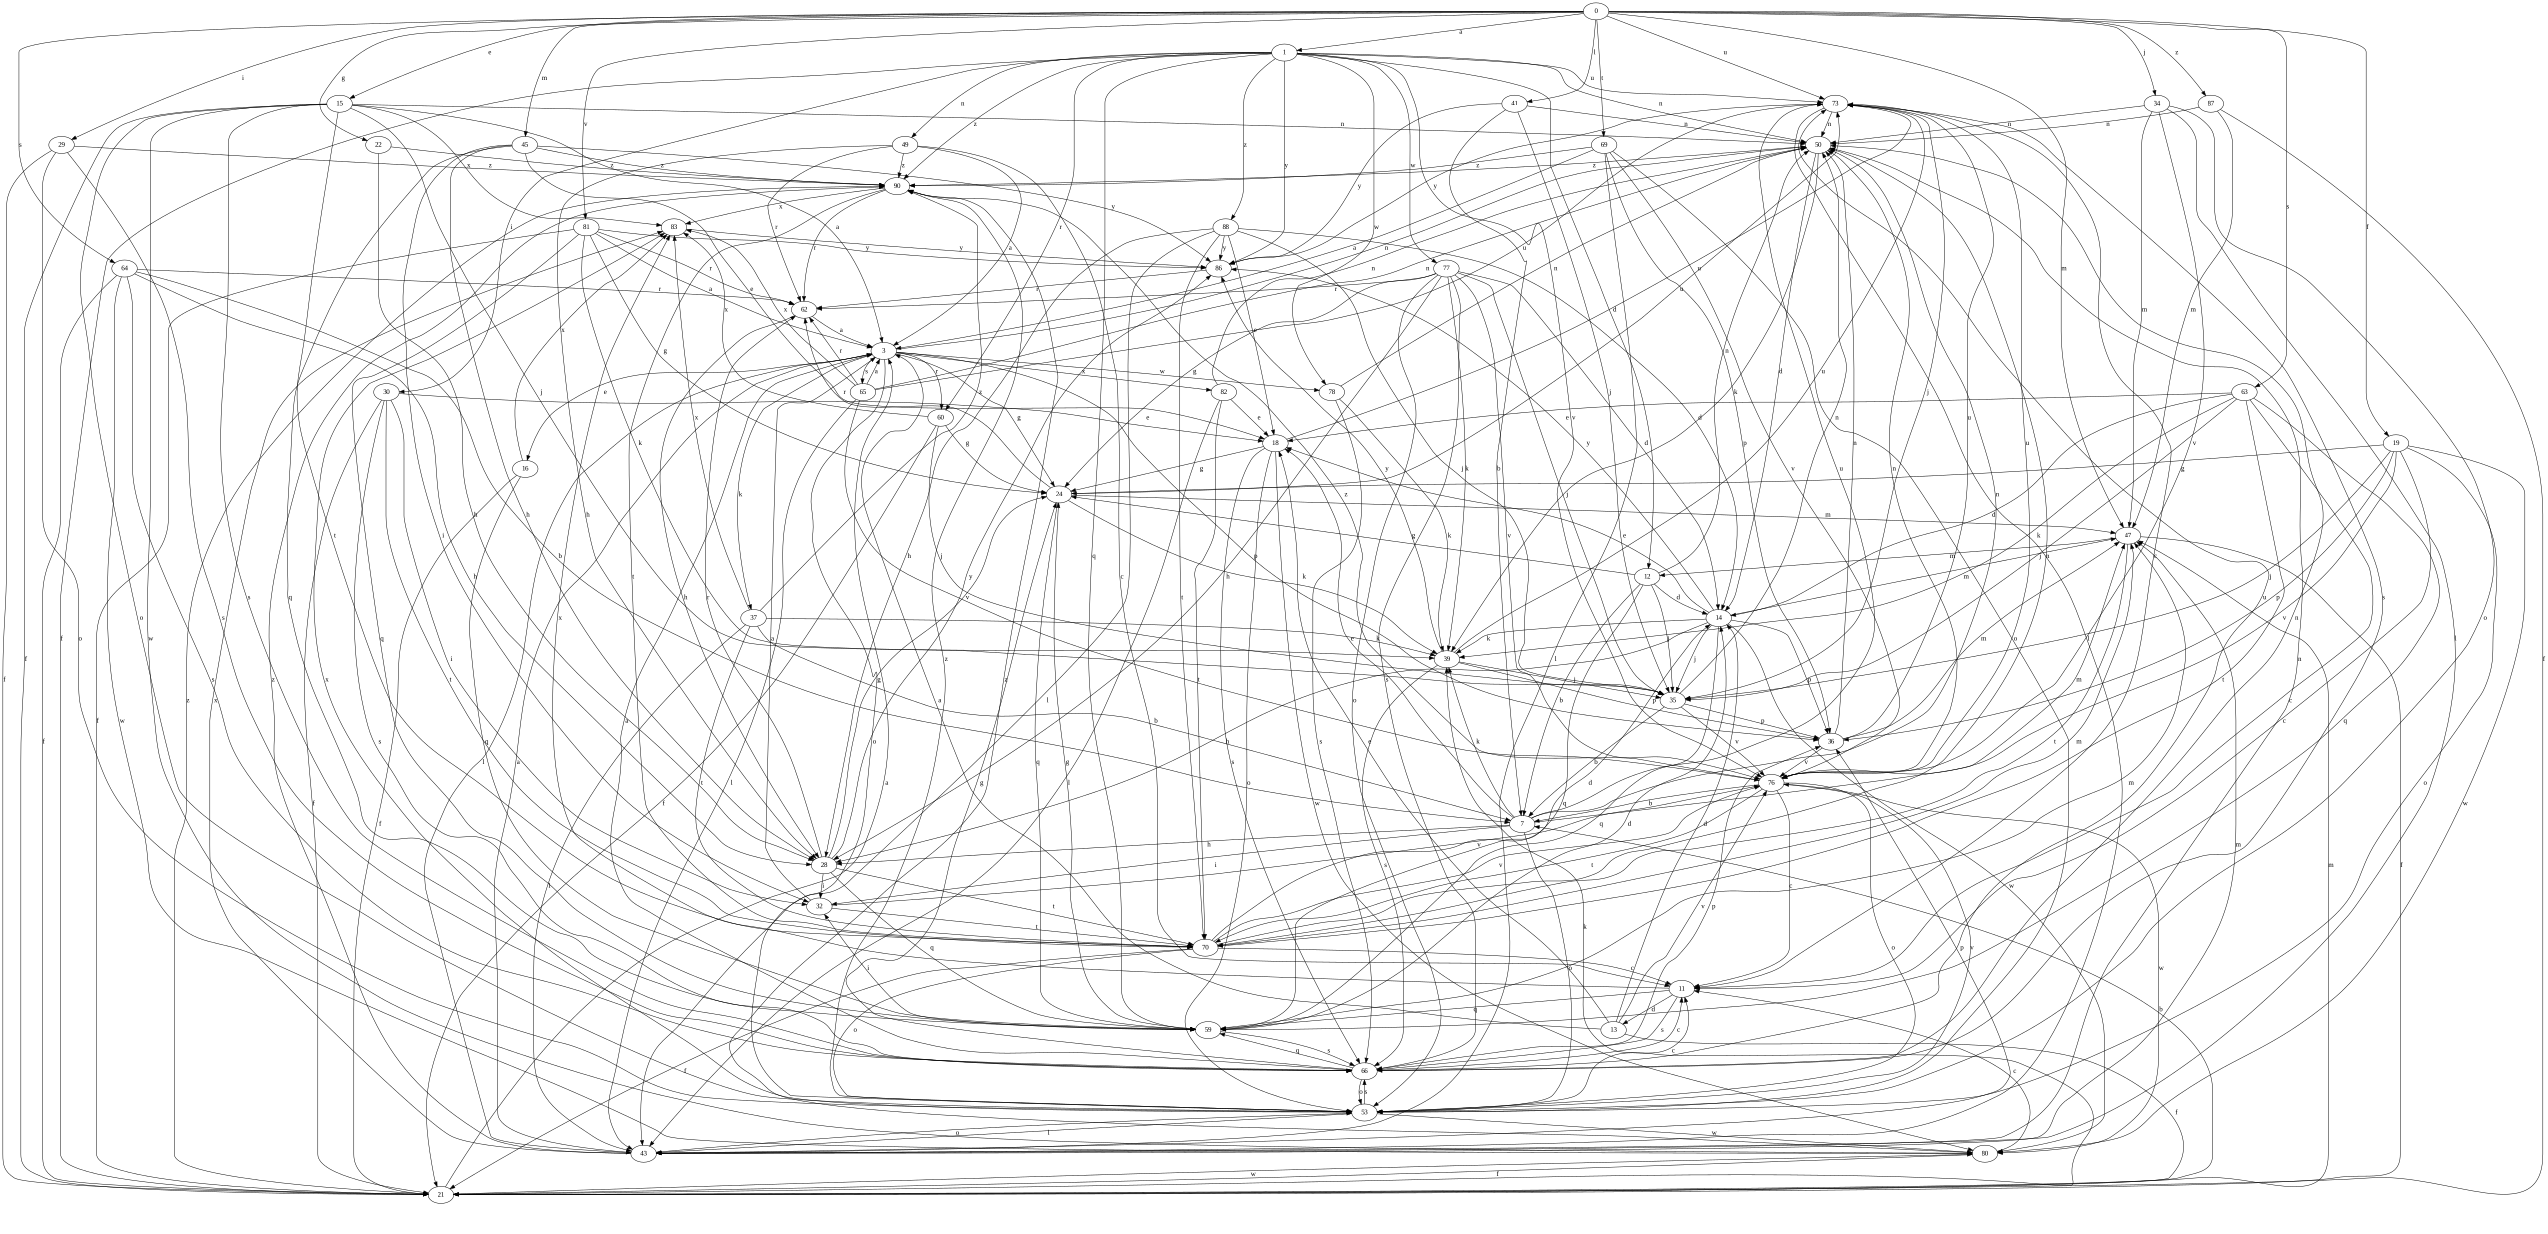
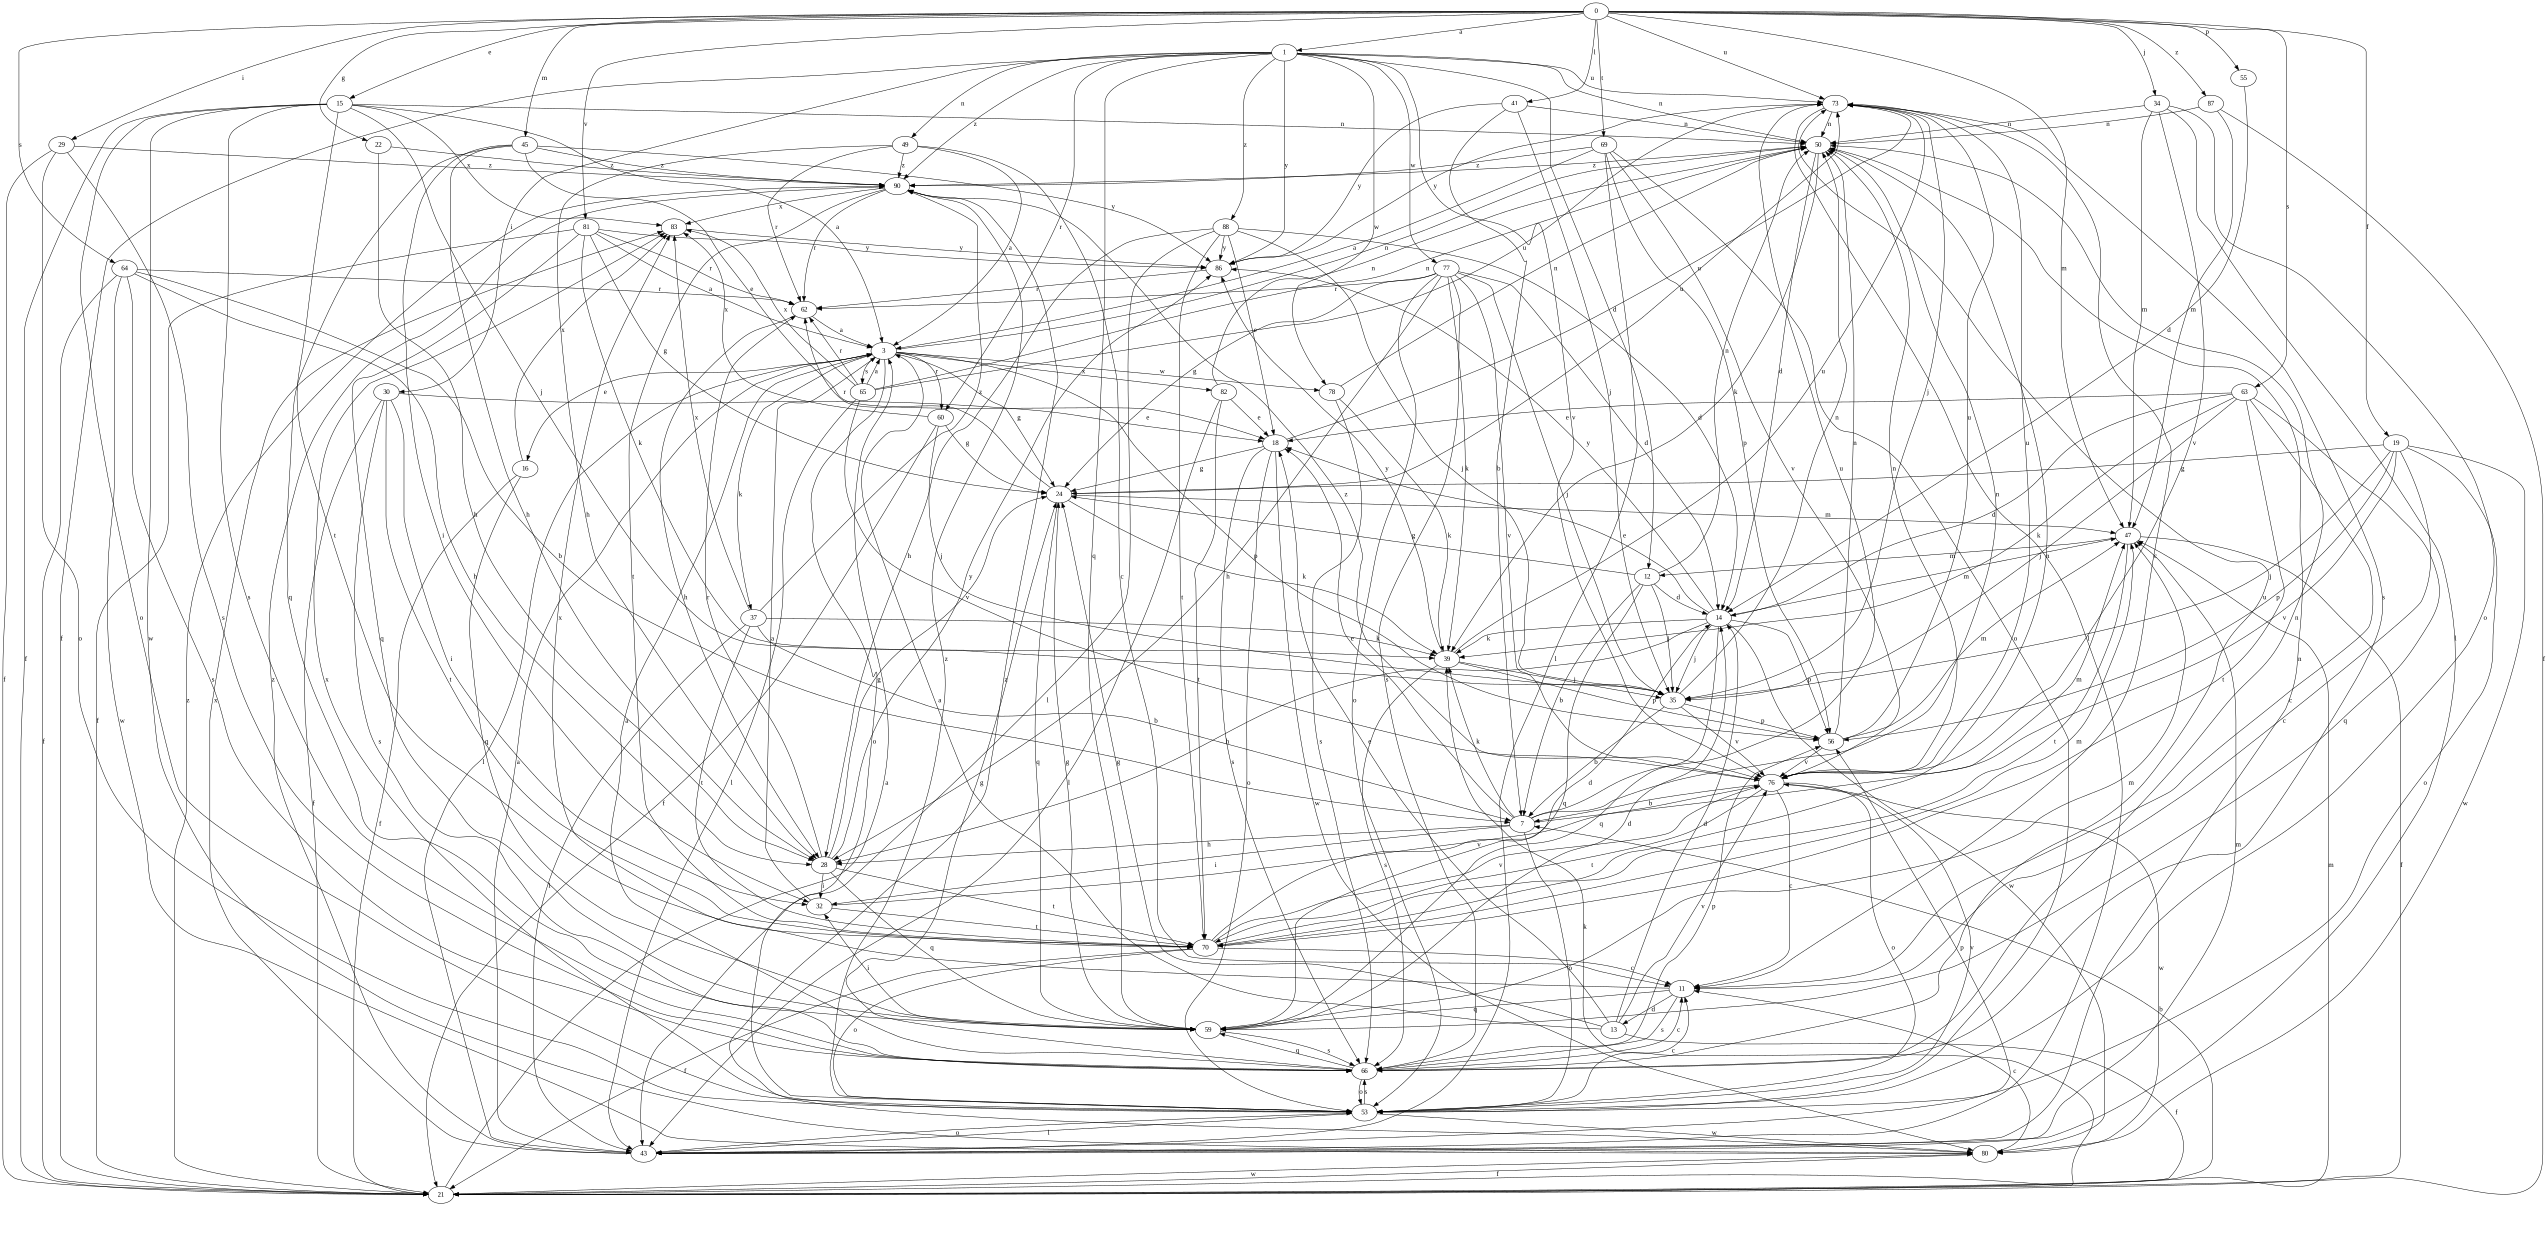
node "55": added
node "36": label "36" -> "56"
edge "13" -> "24": added, label "g"
